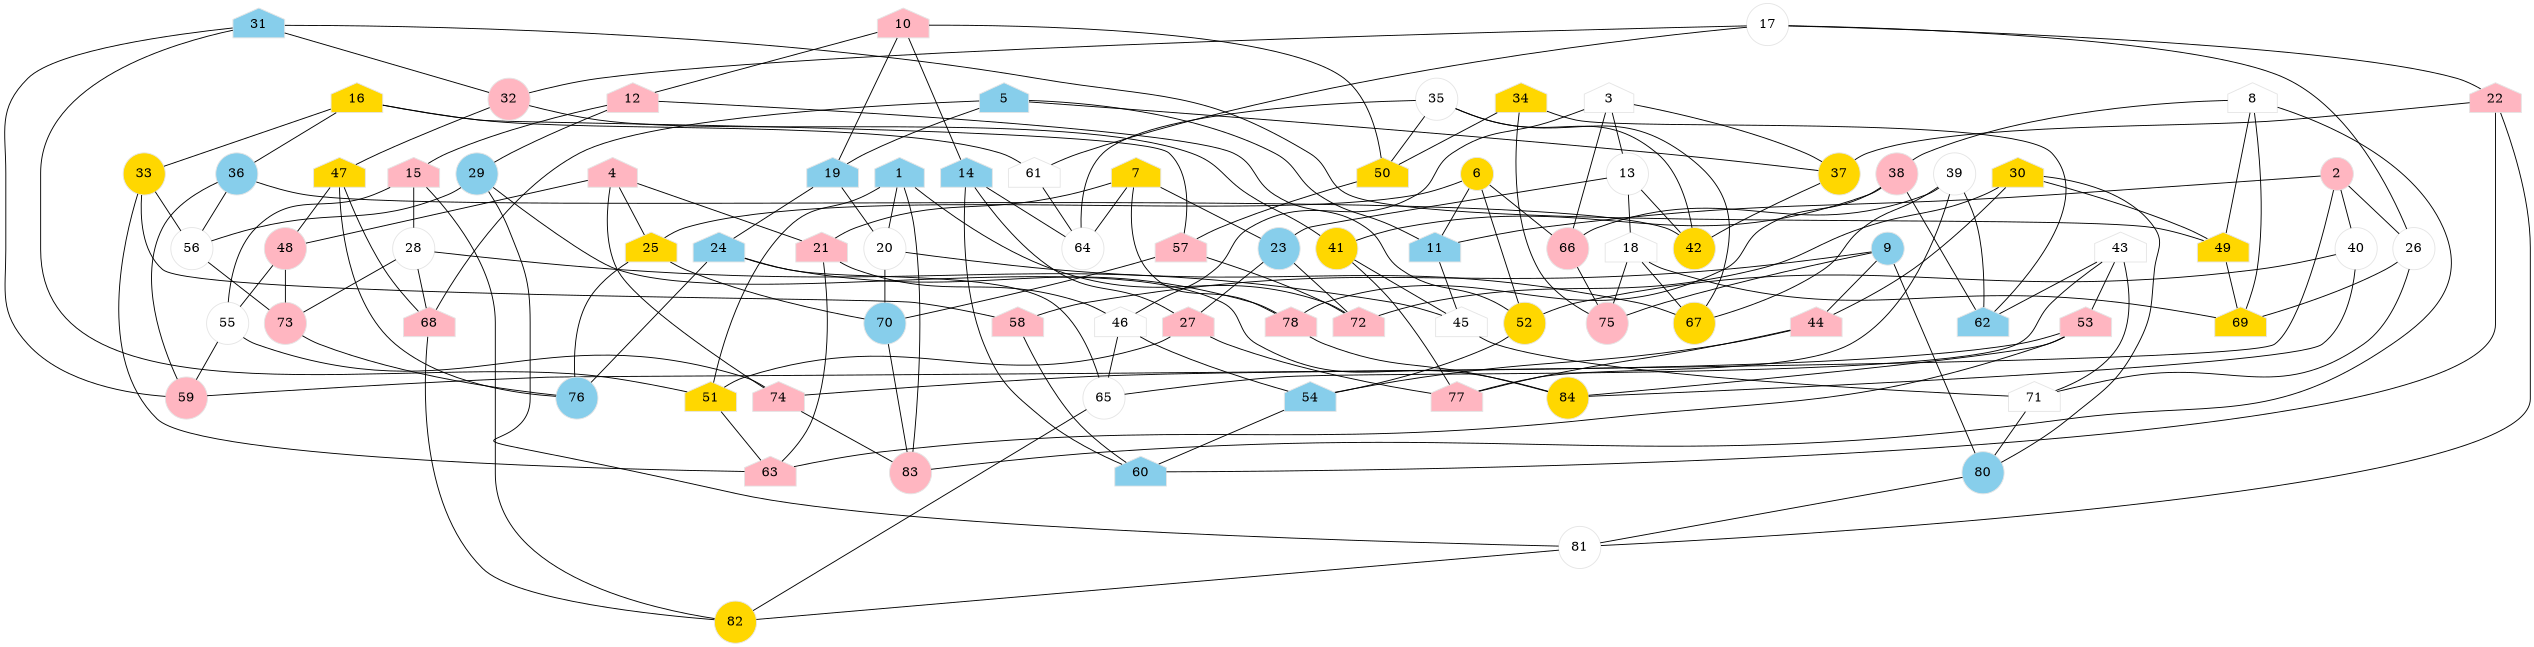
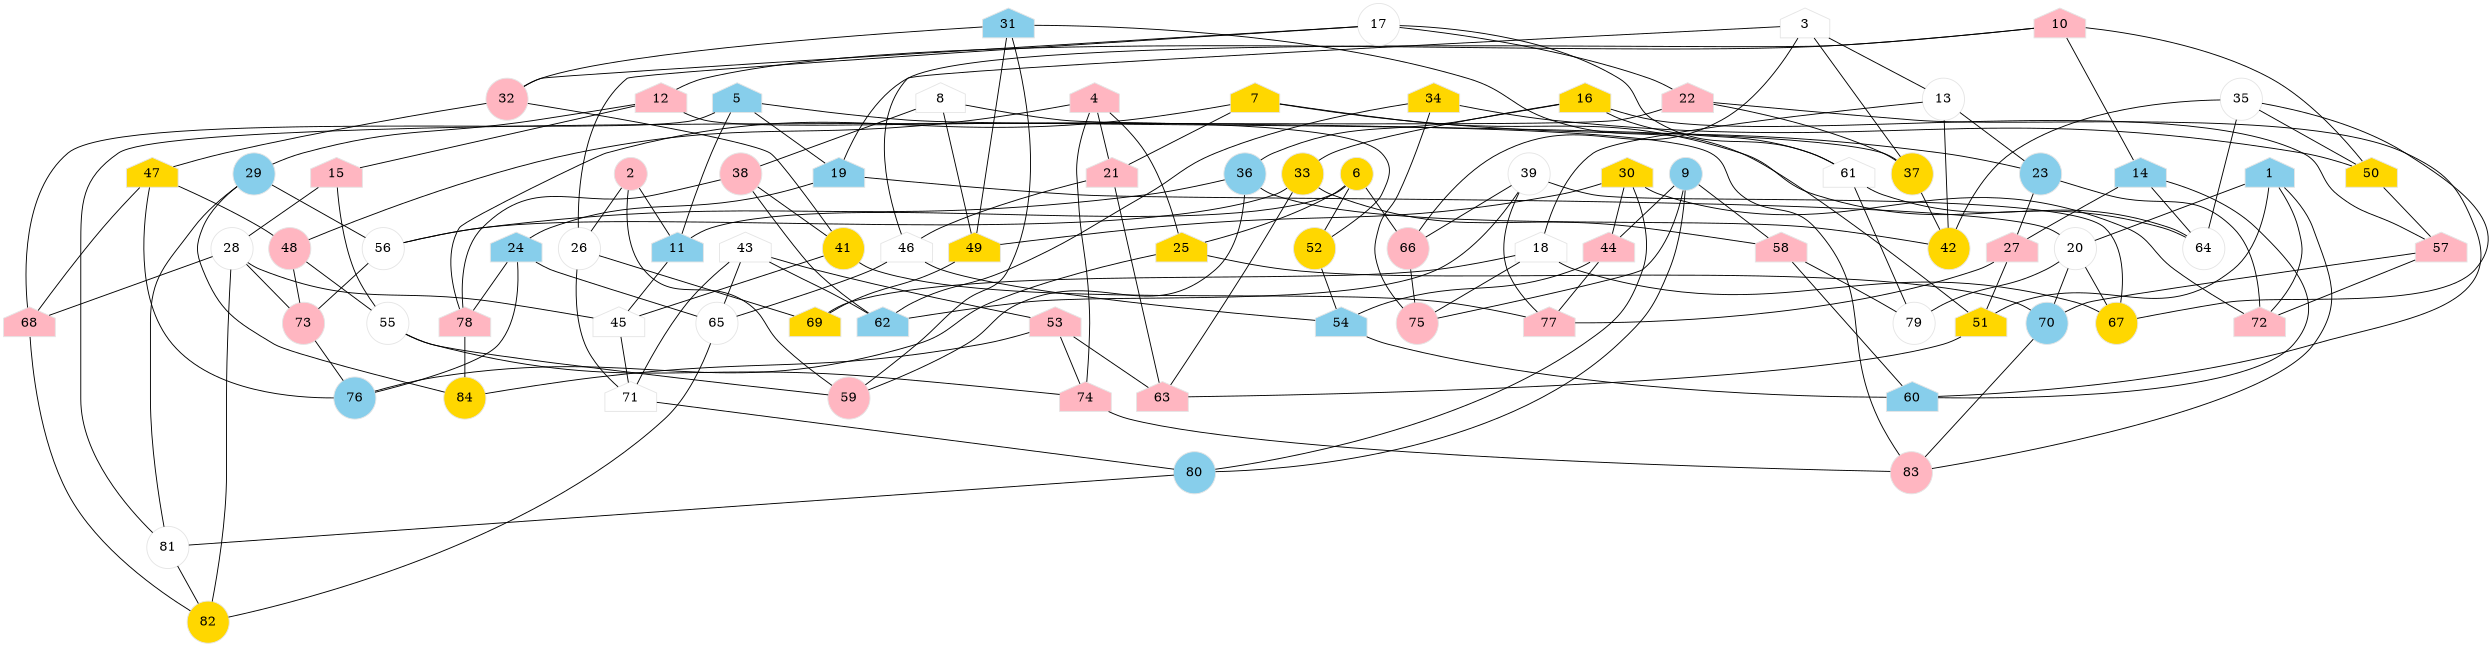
edge "8" -- "69": removed
node "40": removed
node "79": added
edge "15" -- "82": now "28" -- "82"
